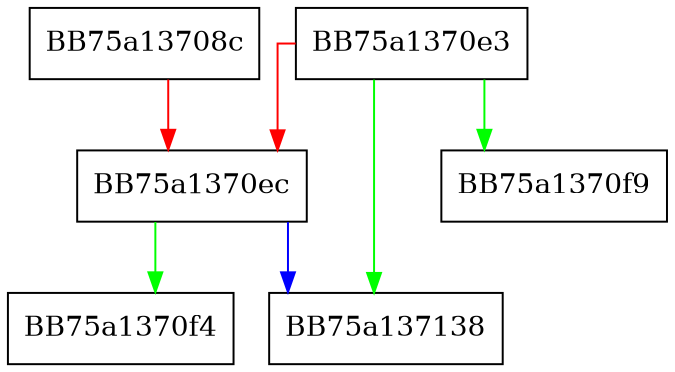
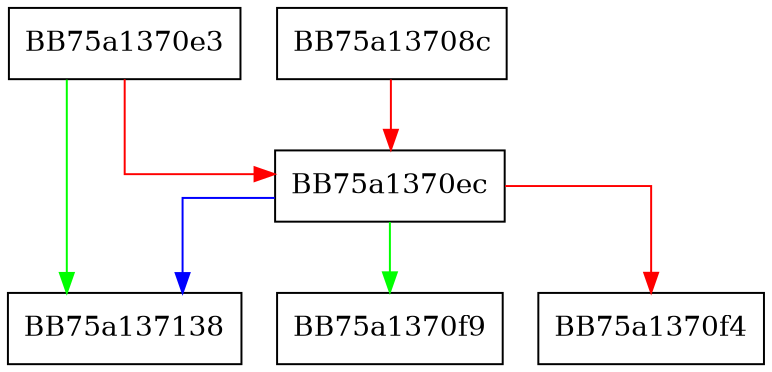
edge "BB75a1370e3" -> "BB75a1370f9": now "BB75a1370ec" -> "BB75a1370f9"
edge "BB75a1370ec" -> "BB75a1370f4": color green -> red
